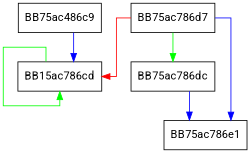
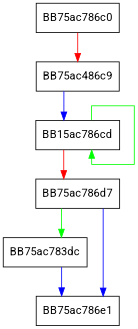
node "BB75ac786c0": added
edge "BB75ac786d7" -> "BB15ac786cd": reversed
node "BB75ac786dc": label "BB75ac786dc" -> "BB75ac783dc"
